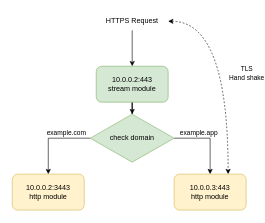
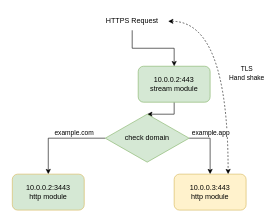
node "10.0.0.2:443 stream module": moved (132, 84) -> (174, 84)
node "check domain": moved (132, 138) -> (147, 138)
node "10.0.0.2:3443 http module": fillcolor #fff2cc -> #d5e8d4
